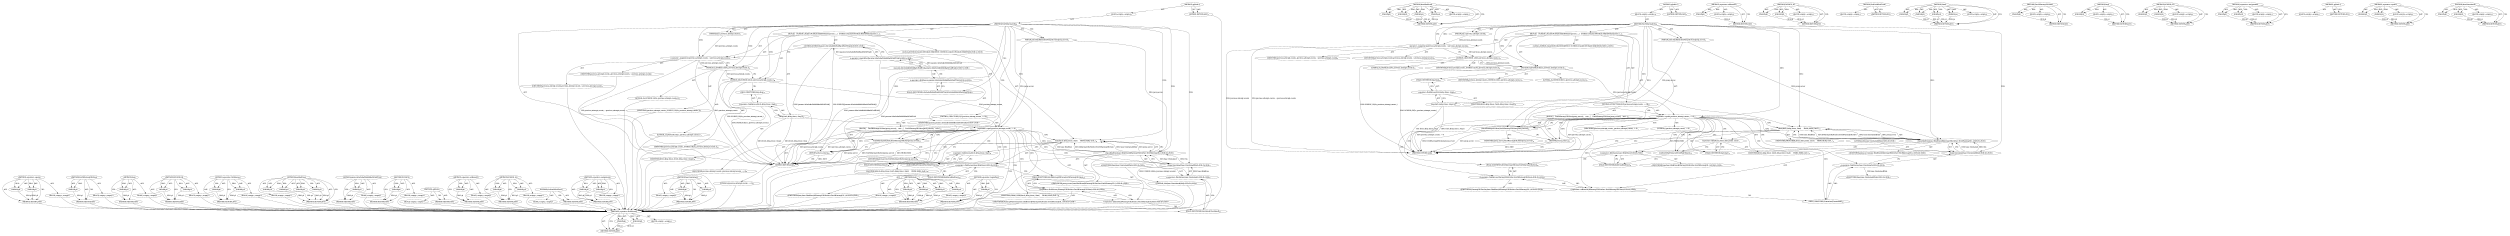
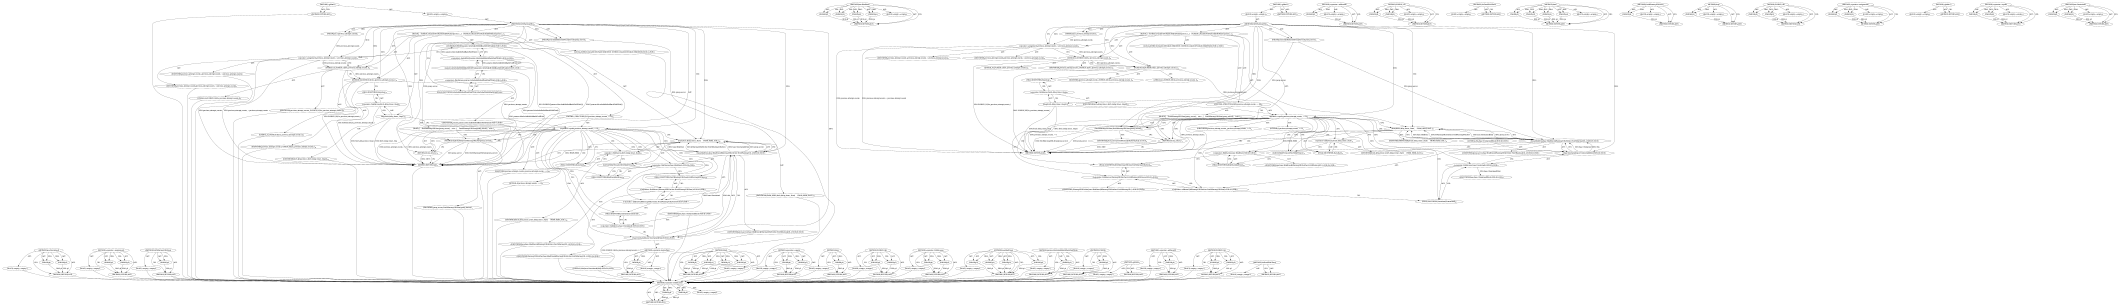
edge "<(base.Unretained,base::Unretained(this))<SUB>21</SUB>>" -> "<(<operator>.fieldAccess,base::Unretained)<SUB>21</SUB>>": now "<(base.Unretained,base::Unretained(this))<SUB>21</SUB>>" -> "(METHOD,<operator>.logicalNot)"
edge "<(<operator>.fieldAccess,base::Unretained)<SUB>21</SUB>>" -> "<(base.Unretained,base::Unretained(this))<SUB>21</SUB>>": label "DDG: base::BindOnce" -> "CFG: "
